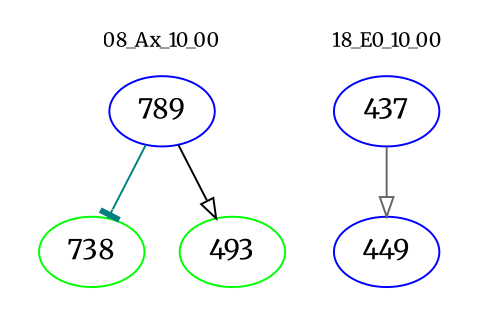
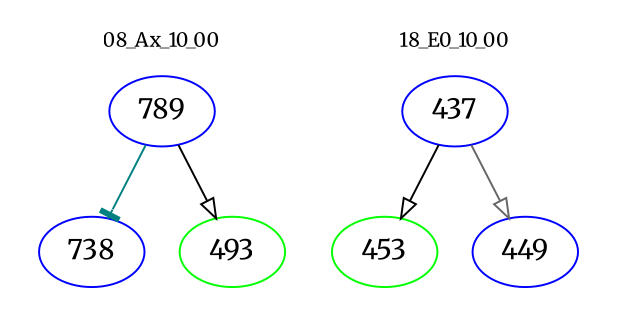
node "738": color green -> blue
node "453": added
